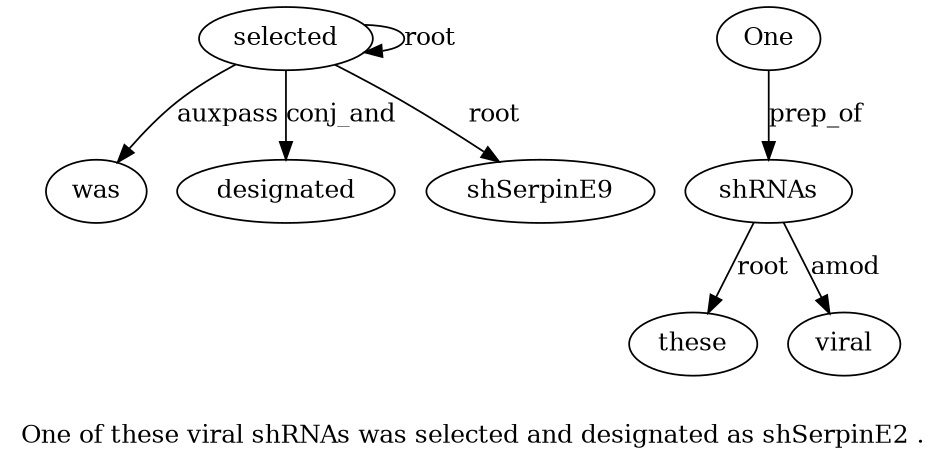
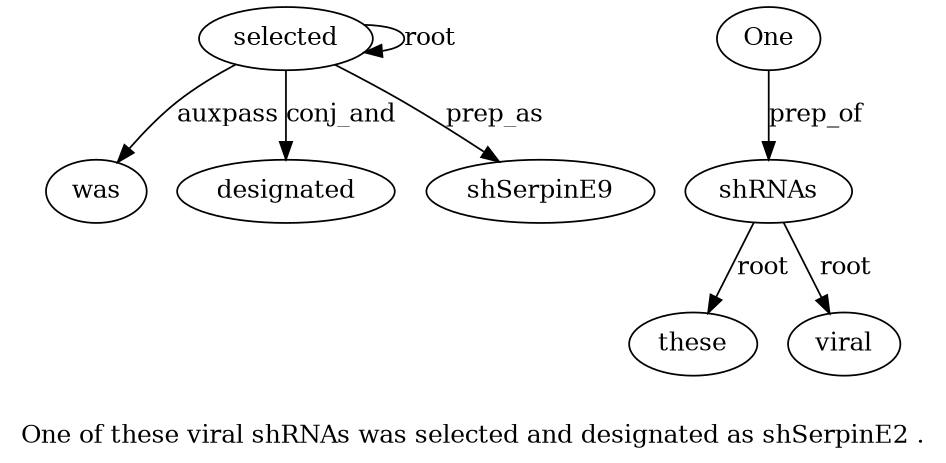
edge "selected" -> "shSerpinE9": label "root" -> "prep_as"
edge "shRNAs" -> "viral": label "amod" -> "root"
